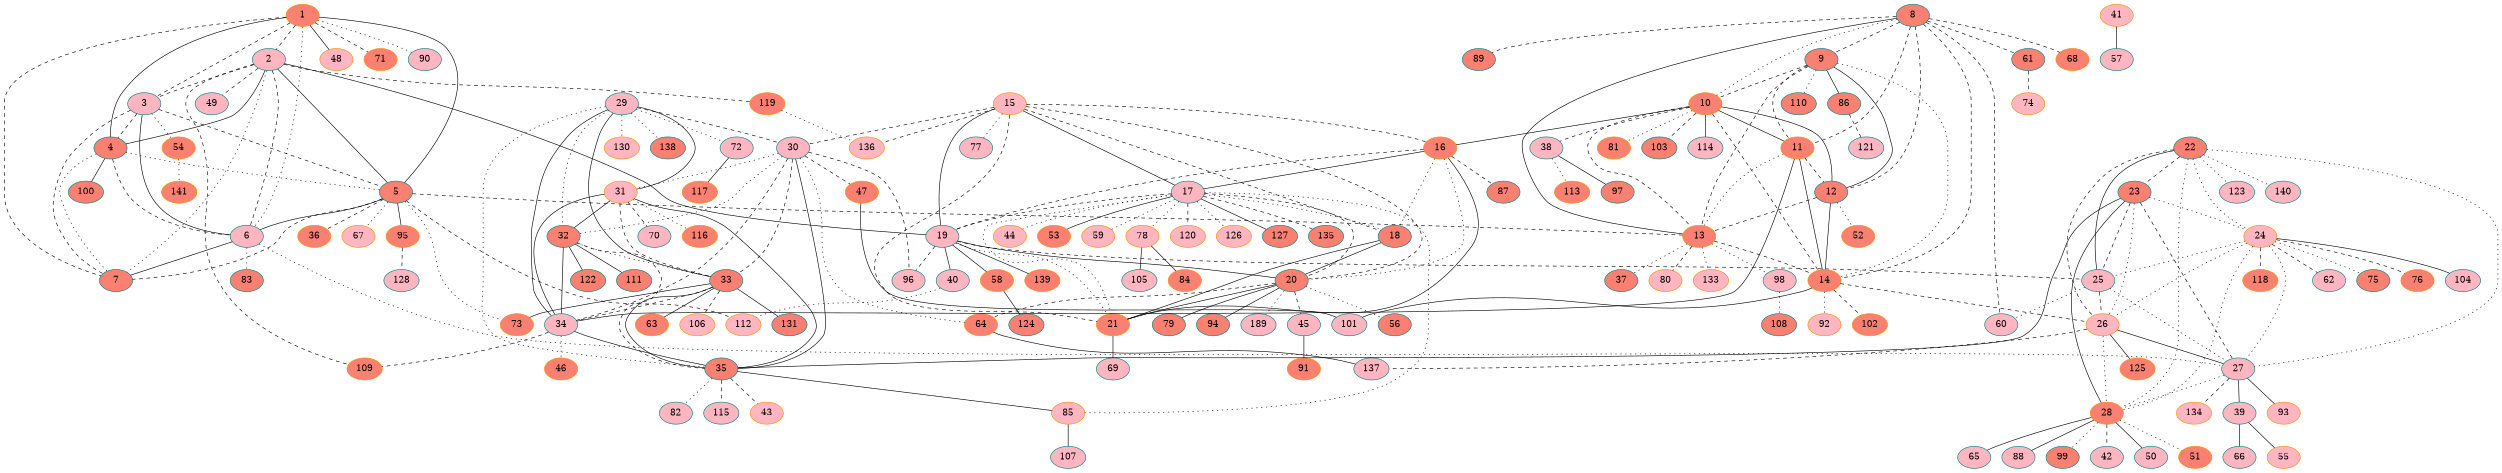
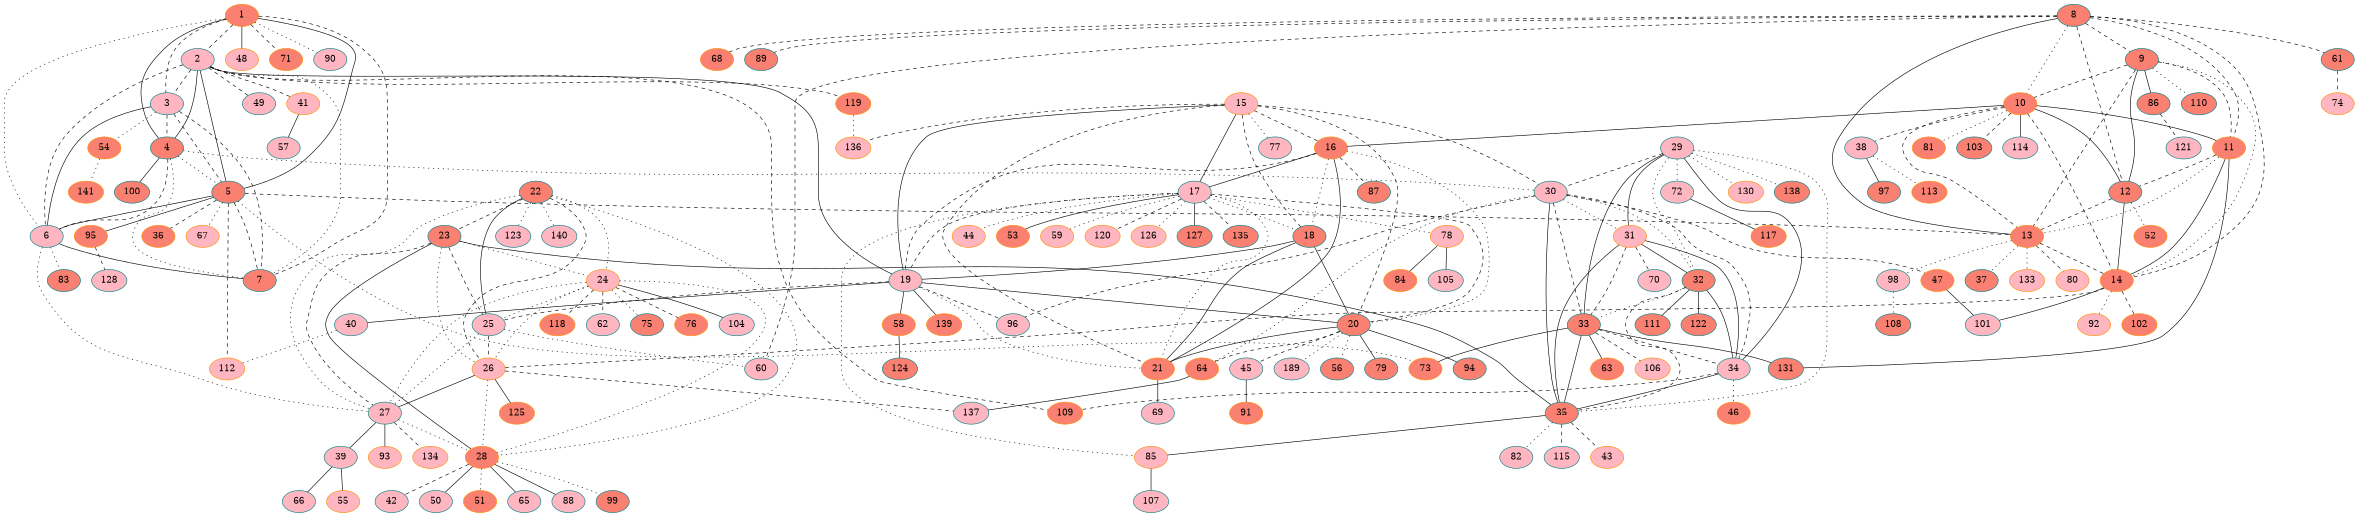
edge "2" -- "41": added
edge "4" -- "30": added
node "116": removed
edge "18" -- "19": added
edge "11" -- "34": now "11" -- "131"
